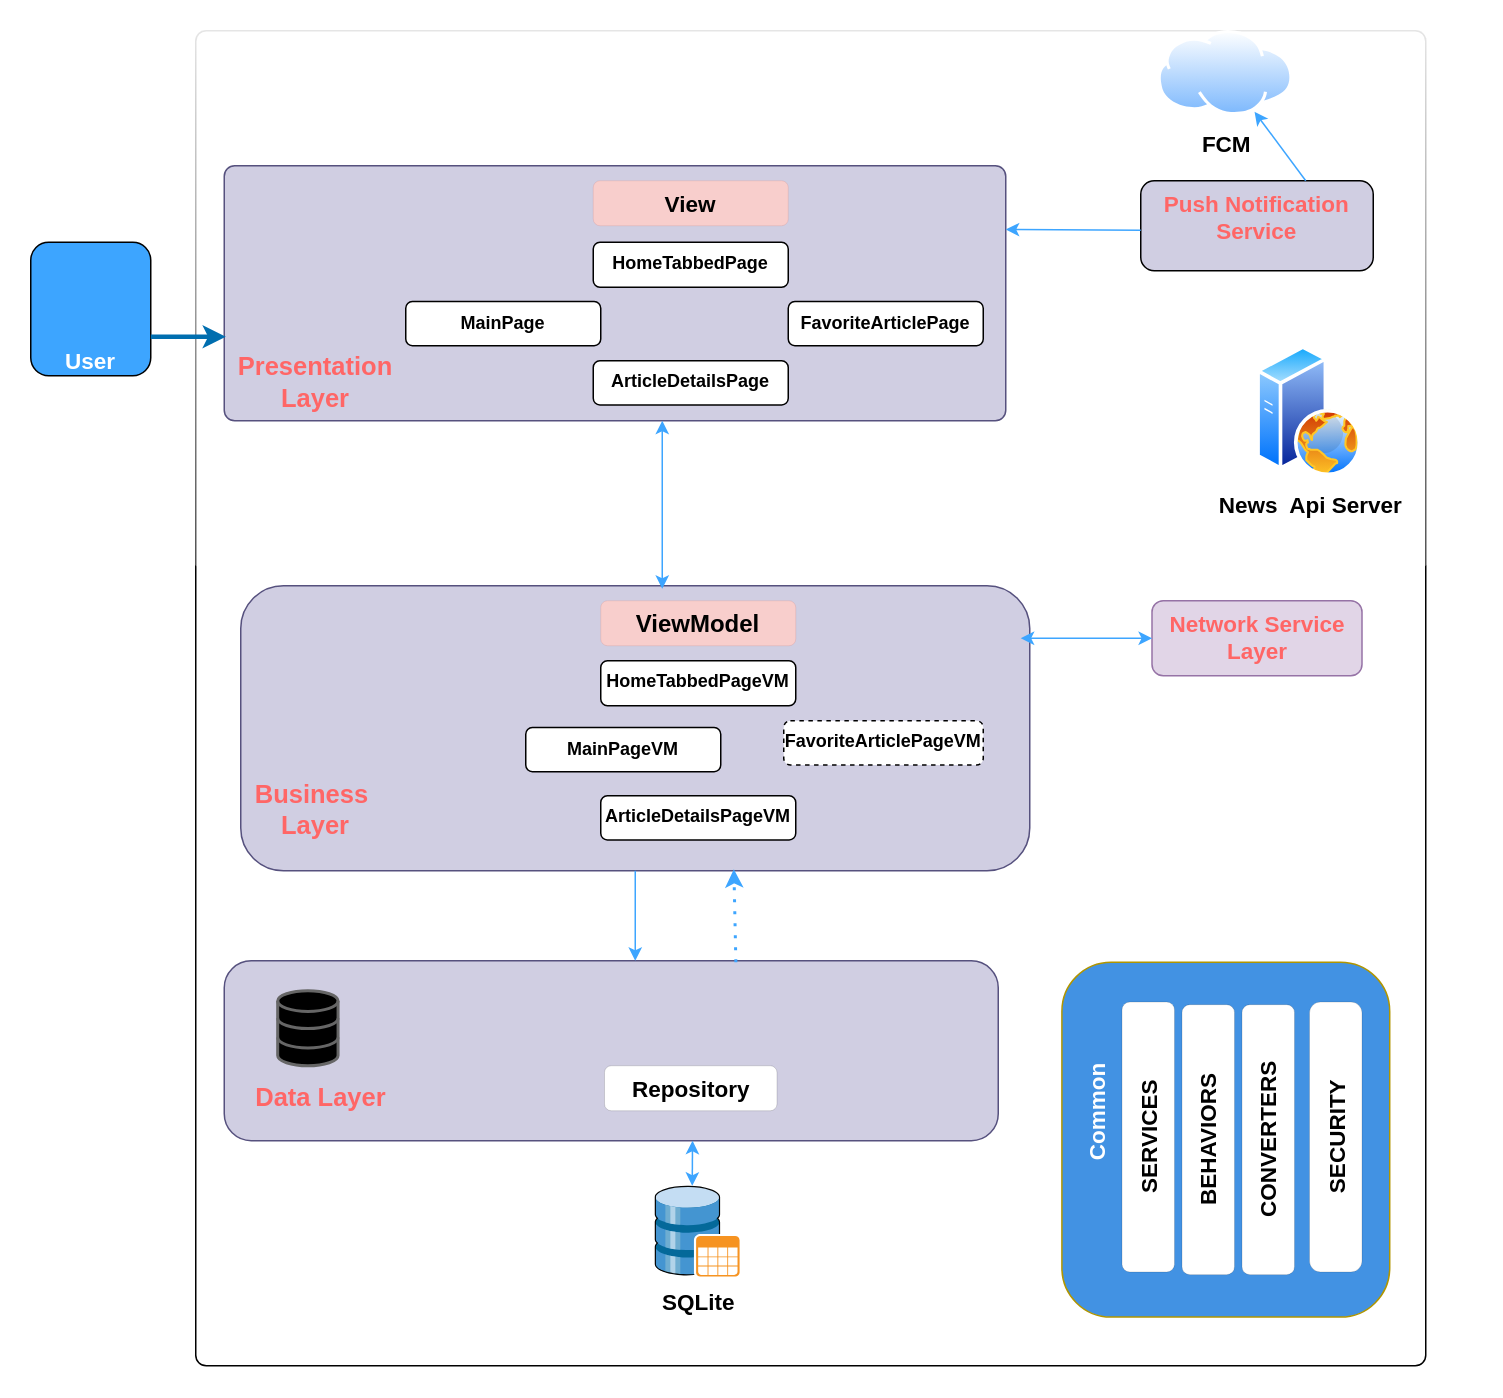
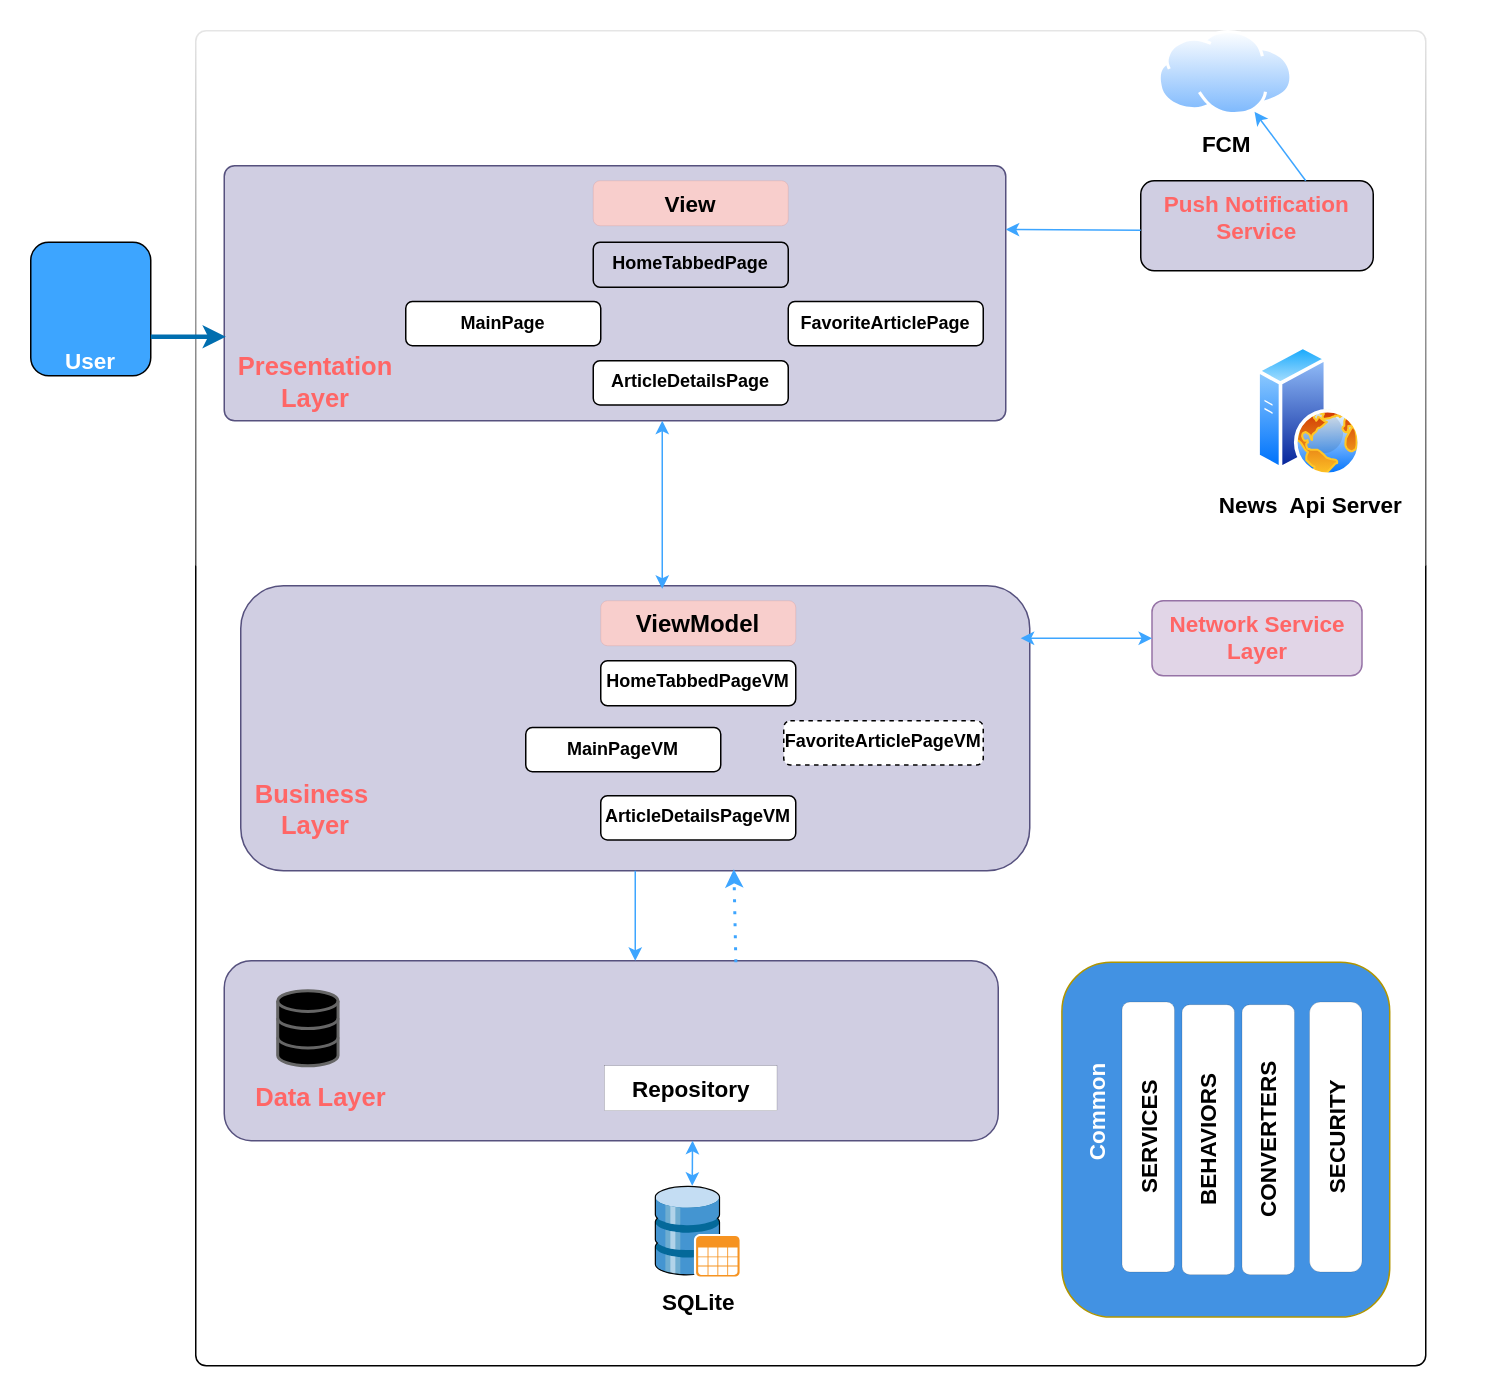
node "HomeTabbedPage": fillcolor #ffffff -> #d0cee2
node "Repository": shape rounded rectangle -> rectangle
